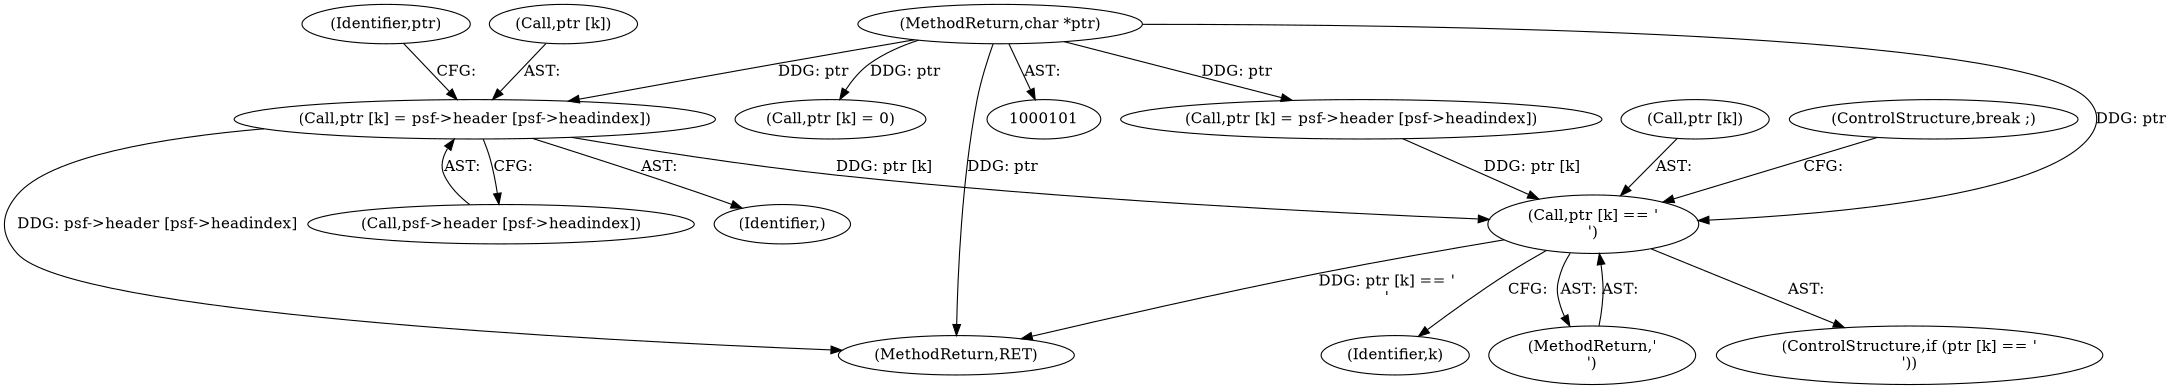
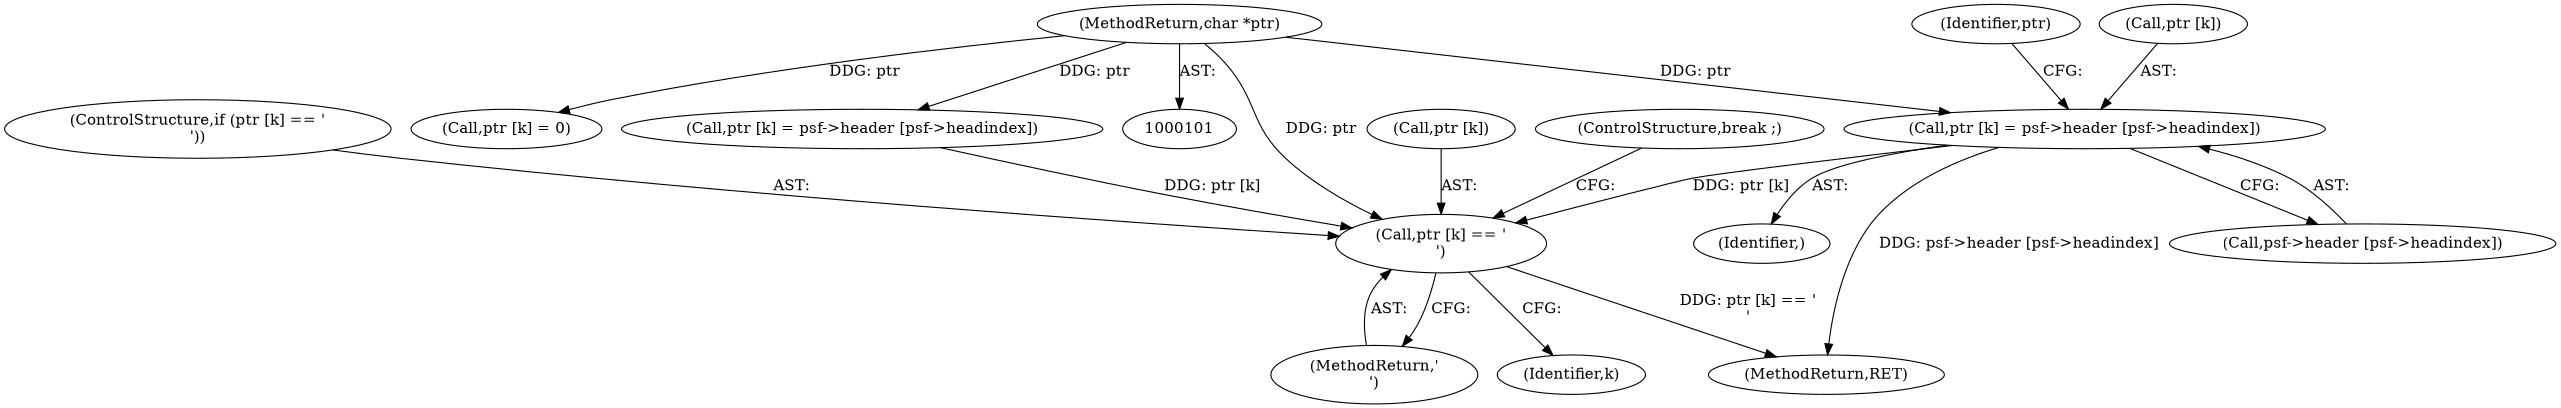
edge "(MethodReturn,char *ptr)" -> "(MethodReturn,RET)": removed, label "DDG: ptr"
edge "(Call,ptr [k] == ' ')" -> "(ControlStructure,if (ptr [k] == ' '))": reversed
edge "(Call,ptr [k] == ' ')" -> "(MethodReturn,' ')": label "AST: " -> "CFG: "
